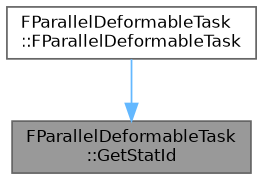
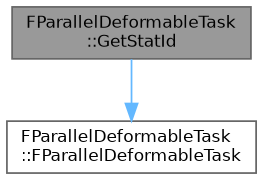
edge "FParallelDeformableTask ::FParallelDeformableTask" -> "FParallelDeformableTask ::GetStatId": reversed
